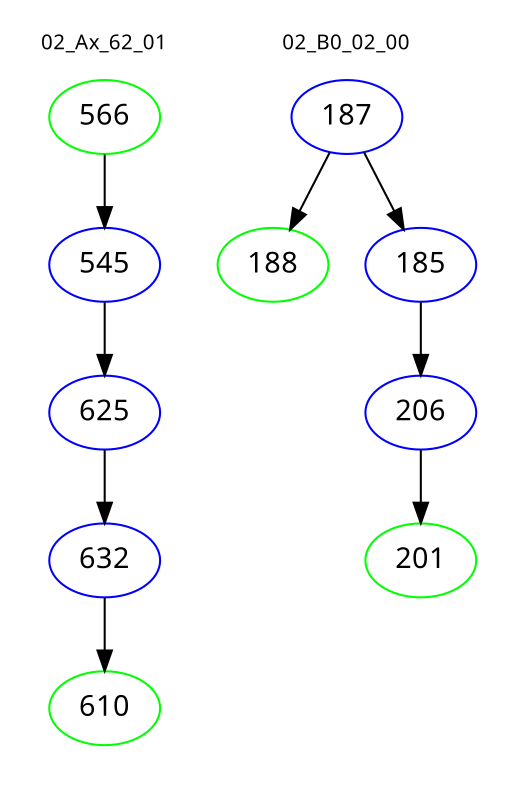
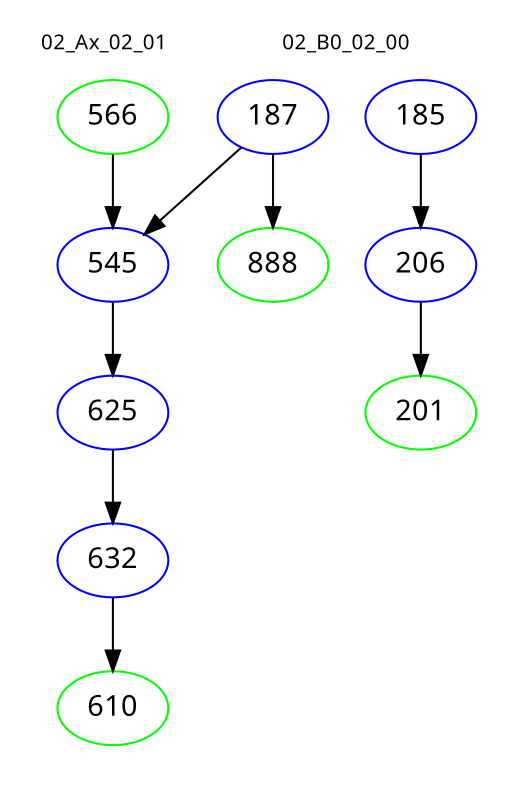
cluster "02_Ax_62_01": label "02_Ax_62_01" -> "02_Ax_02_01"
edge "187" -> "185": now "187" -> "545"
node "188": label "188" -> "888"
